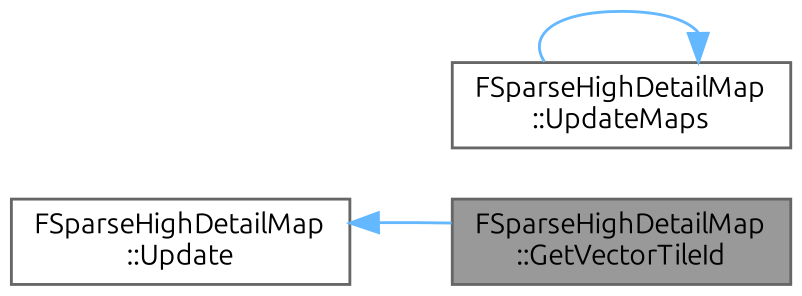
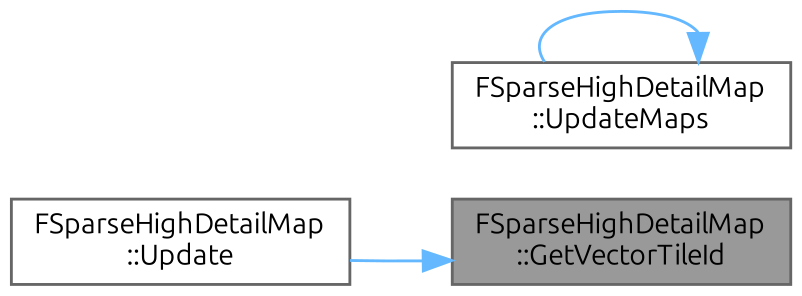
edge "FSparseHighDetailMap ::GetVectorTileId" -> "FSparseHighDetailMap ::Update": reversed
